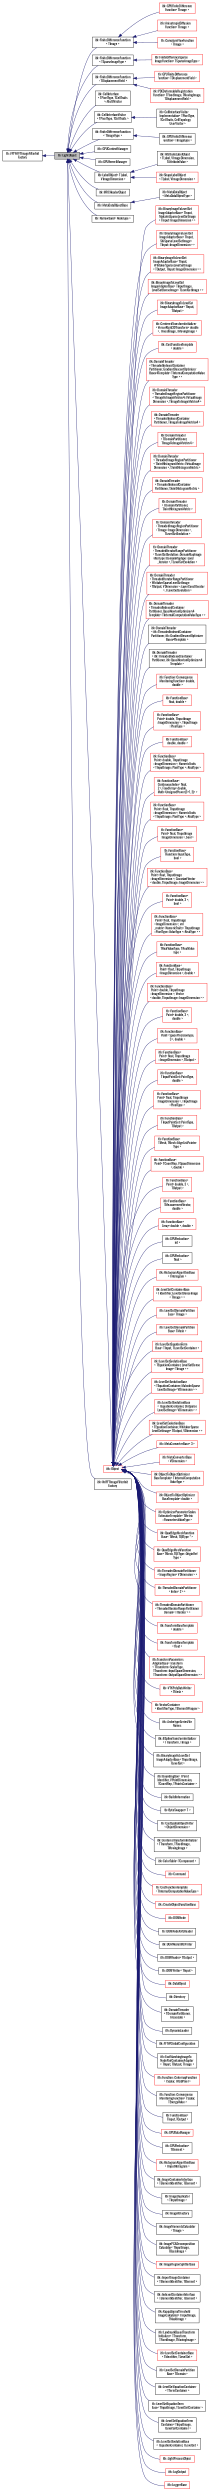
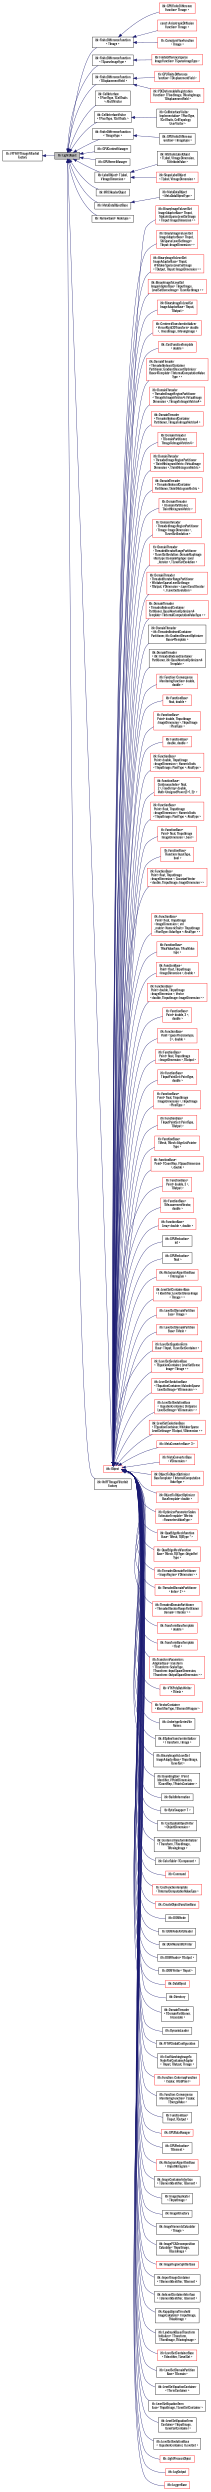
node "itk::AnisotropicDiffusion Function< TImage >": label "itk::AnisotropicDiffusion Function< TImage >" -> "const::AnisotropicDiffusion Function< TImage >"
node "itk::FunctionBase< Point< double, 3 >, bool >": removed
node "itk::DOMNode": color red -> black
